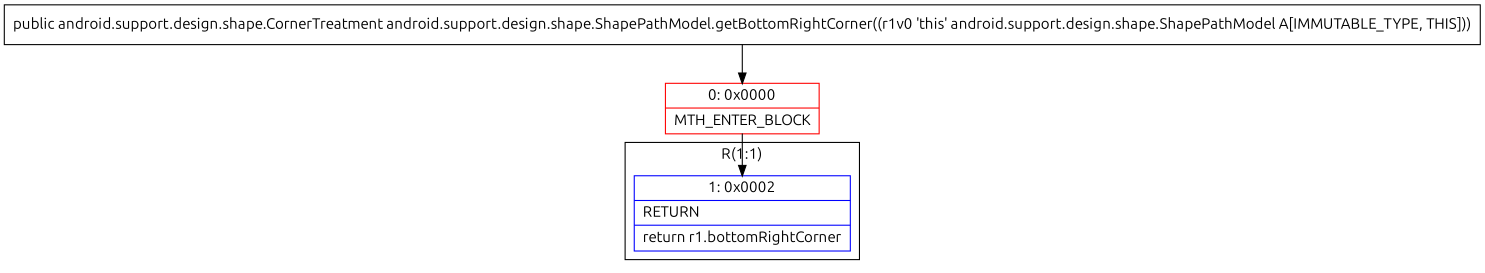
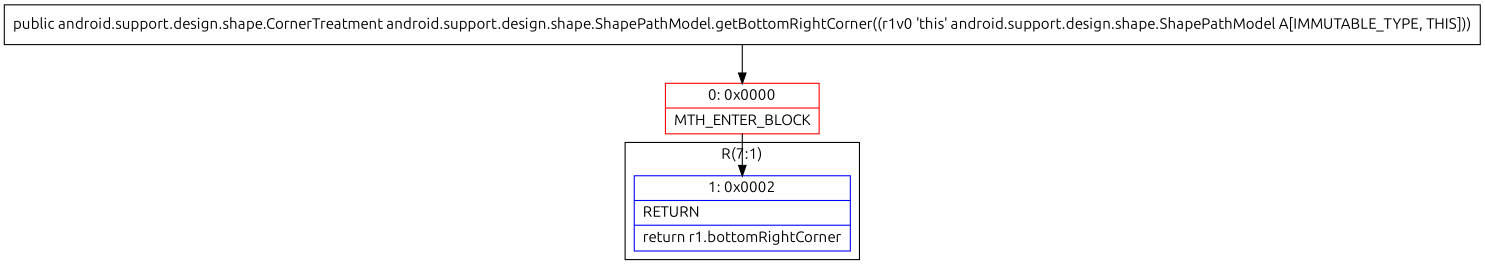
cluster "R(1:1)": label "R(1:1)" -> "R(7:1)"
